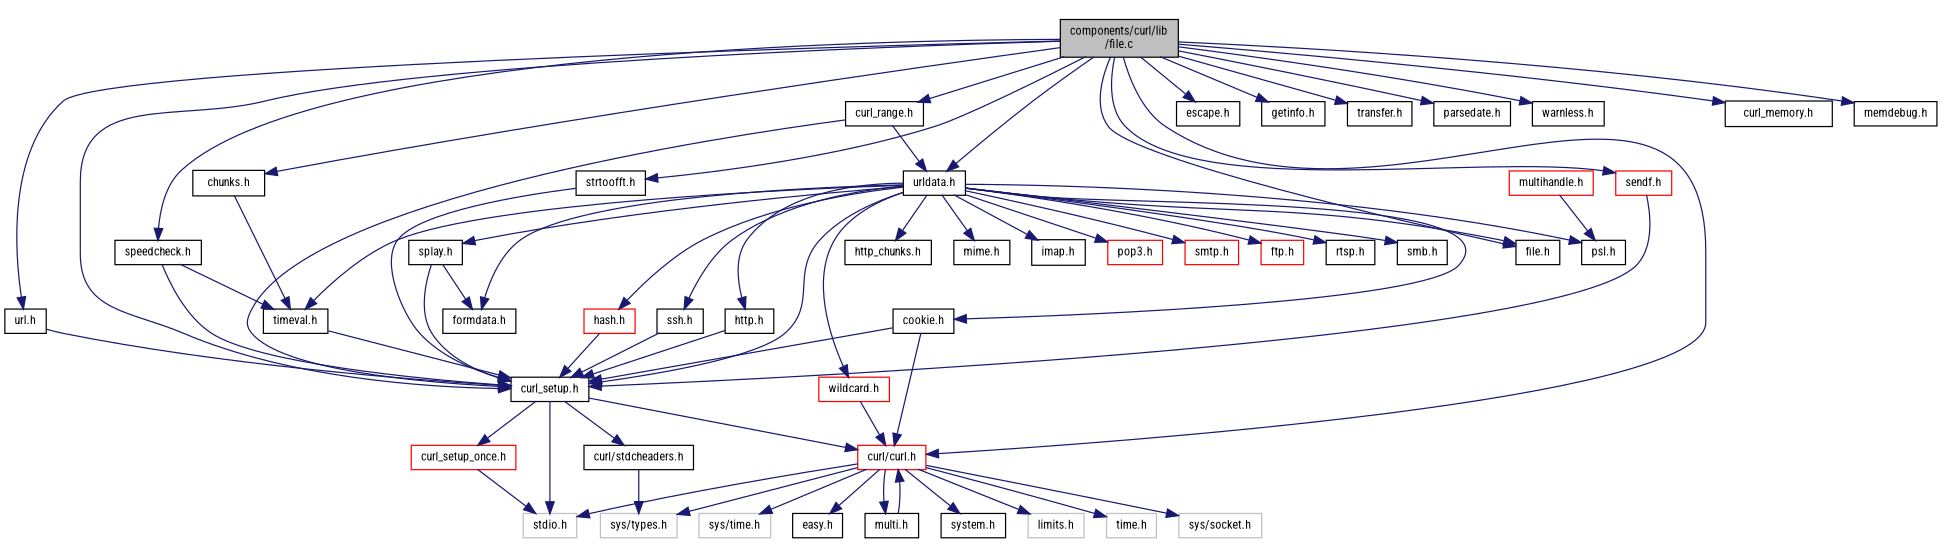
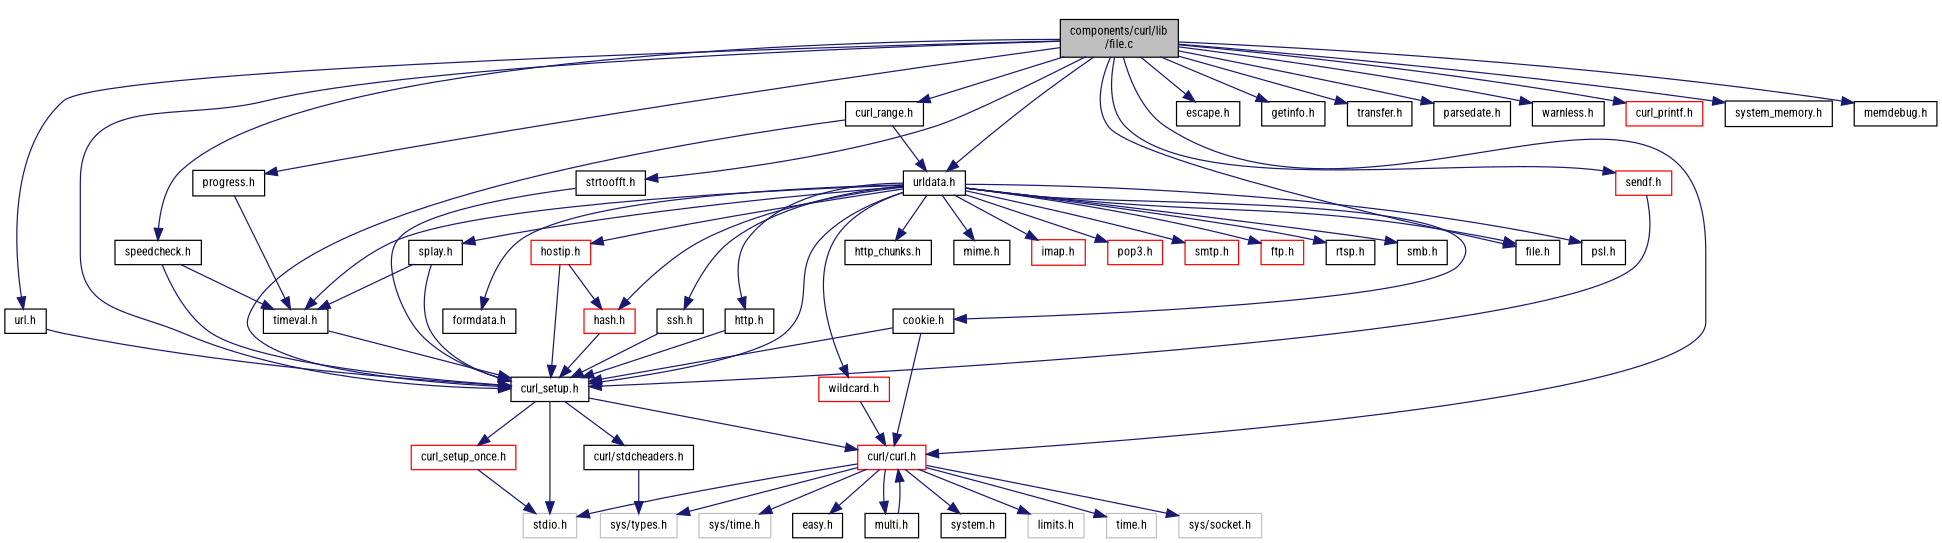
node "curl_printf.h": added
node "curl_memory.h": label "curl_memory.h" -> "system_memory.h"
node "chunks.h": label "chunks.h" -> "progress.h"
node "multihandle.h": removed
node "hostip.h": added
node "imap.h": color black -> red
edge "splay.h" -> "formdata.h": now "splay.h" -> "timeval.h"
